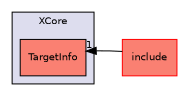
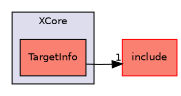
edge "include" -> "TargetInfo": reversed
